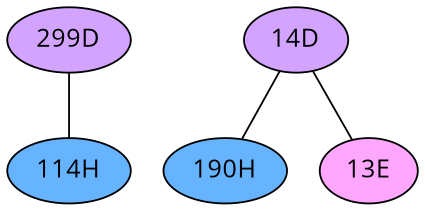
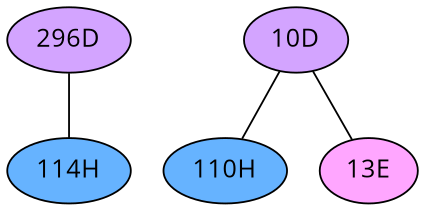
node "299D": label "299D" -> "296D"
node "14D": label "14D" -> "10D"
node "190H": label "190H" -> "110H"
